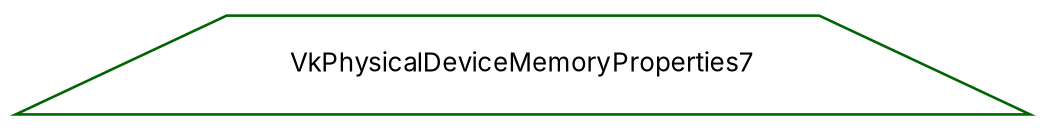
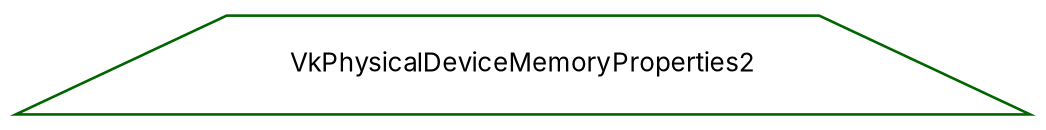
node "VkPhysicalDeviceMemoryProperties7": label "VkPhysicalDeviceMemoryProperties7" -> "VkPhysicalDeviceMemoryProperties2"
